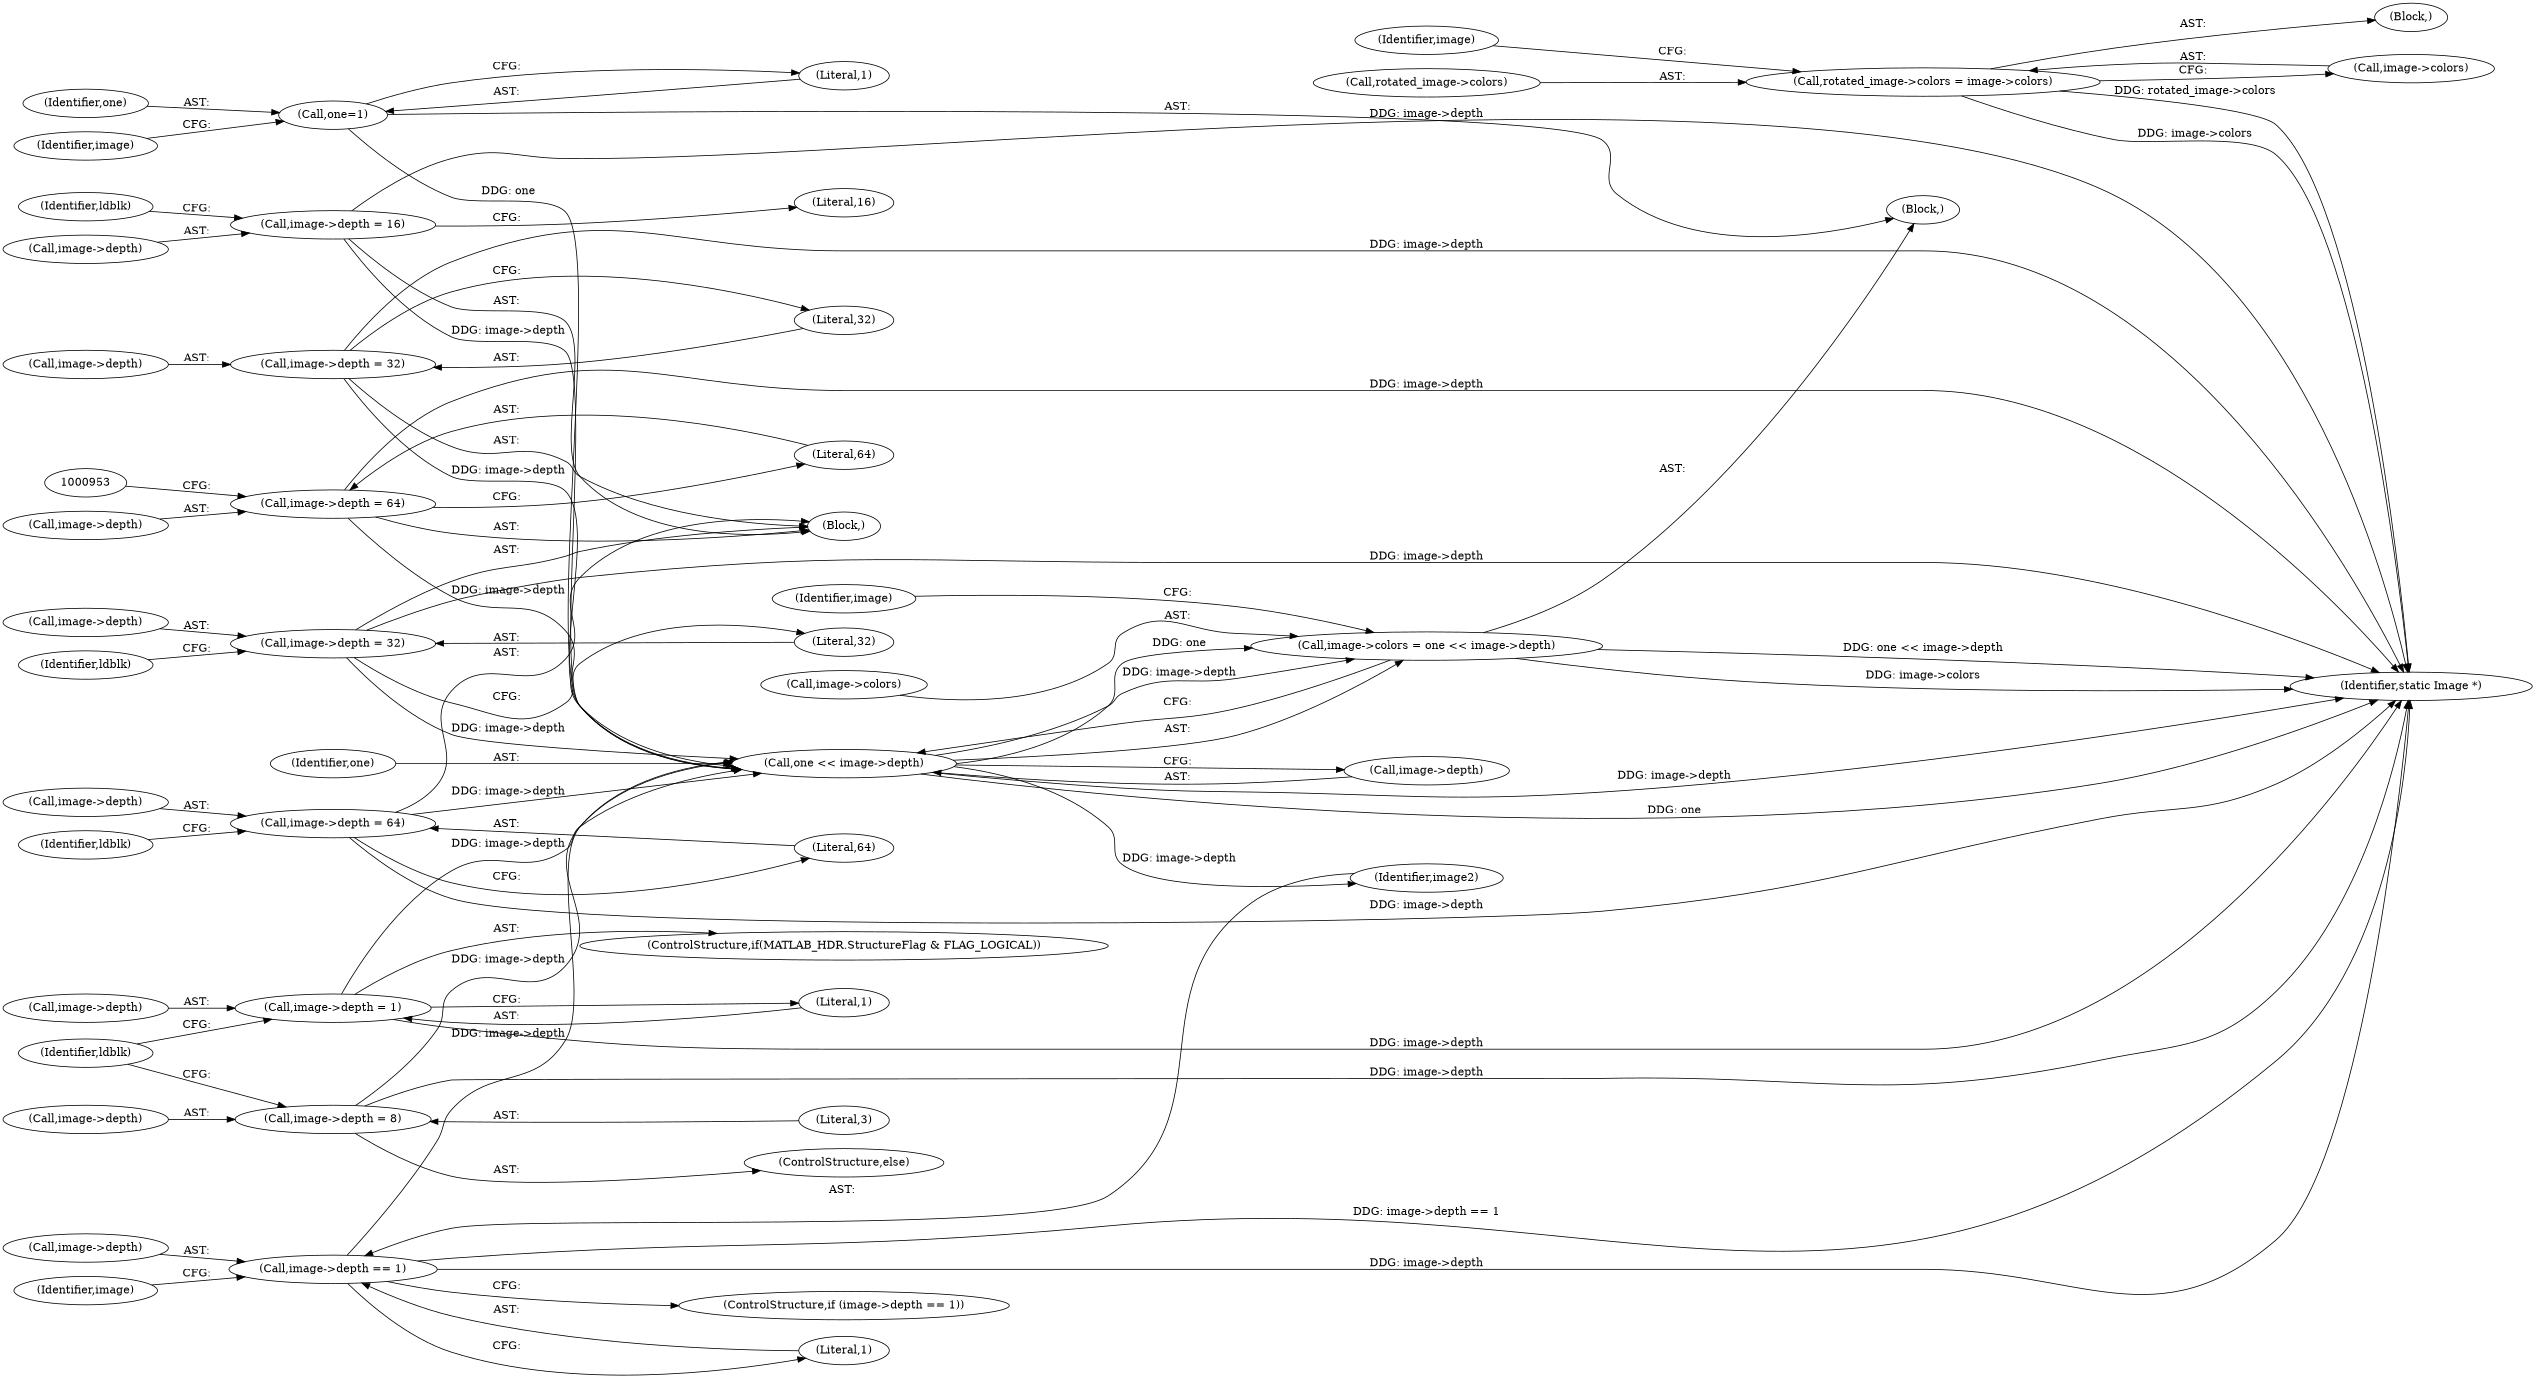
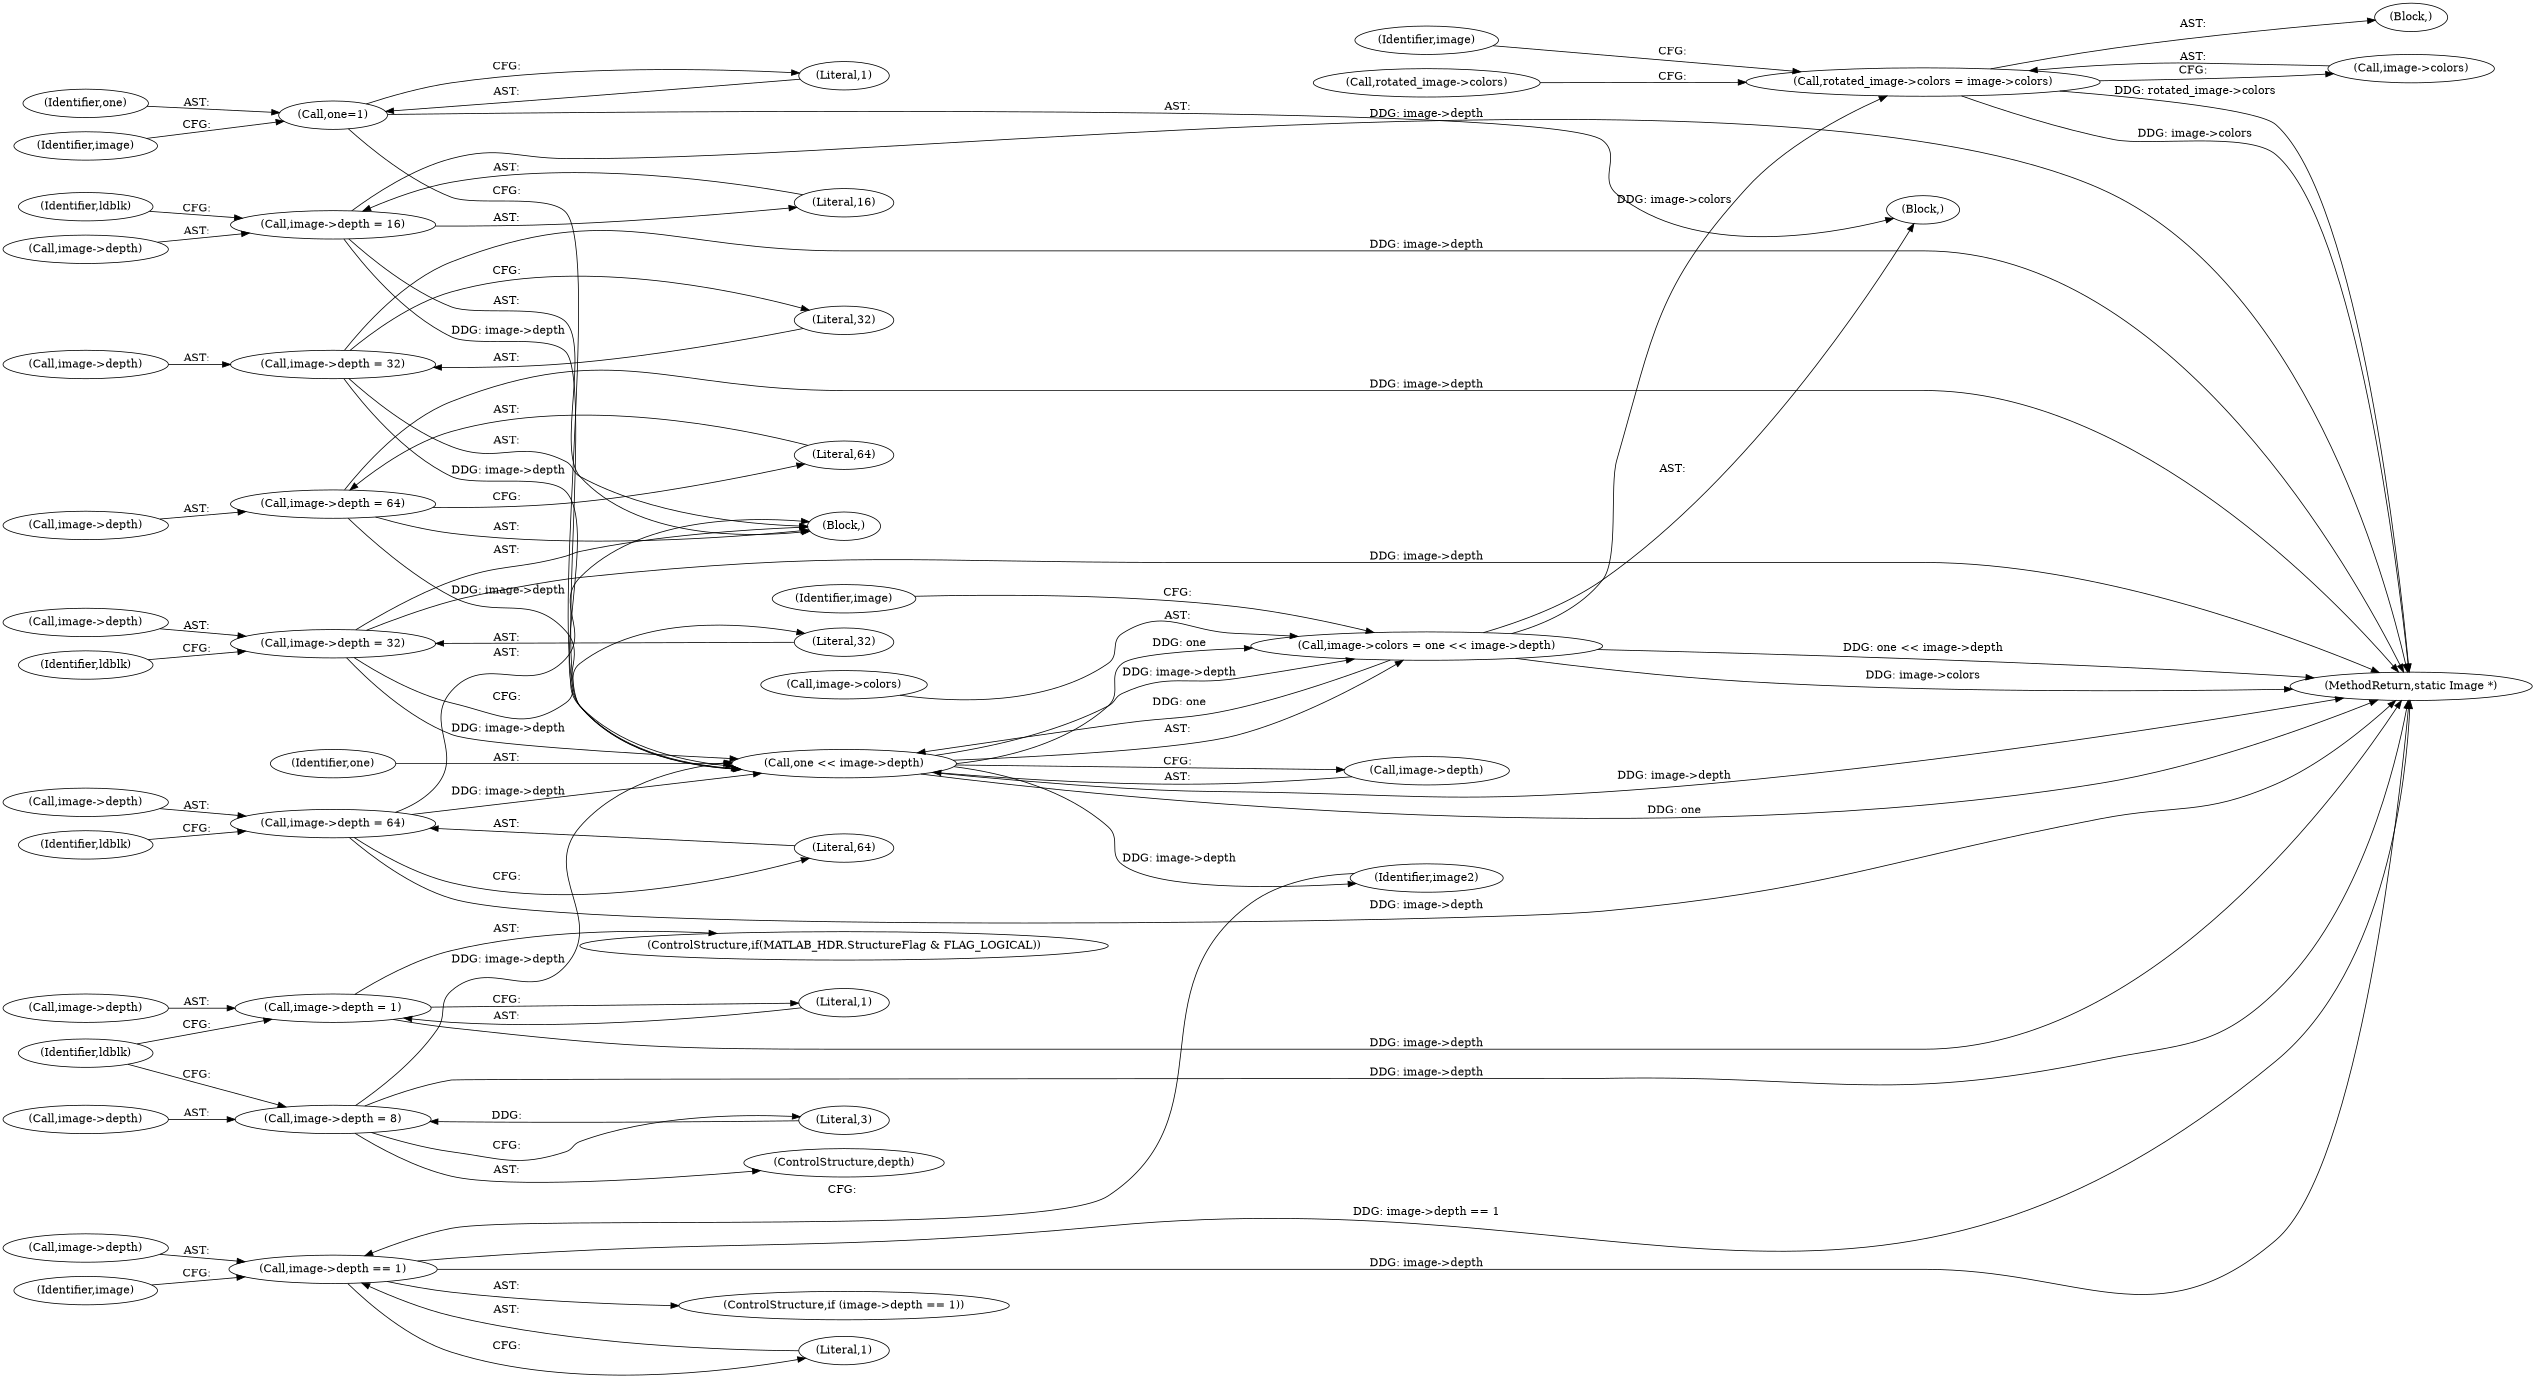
edge "(Call,rotated_image->colors)" -> "(Call,rotated_image->colors = image->colors)": label "AST: " -> "CFG: "
edge "(Literal,16)" -> "(Call,image->depth = 16)": added, label "AST:"
edge "(Call,one=1)" -> "(Call,one << image->depth)": label "DDG: one" -> "CFG: "
edge "(Call,image->depth = 16)" -> "(Literal,16)": label "CFG: " -> "AST: "
edge "(Call,image->colors = one << image->depth)" -> "(Call,rotated_image->colors = image->colors)": added, label "DDG: image->colors"
node "1000953": removed
node "(Identifier,static Image *)": label "(Identifier,static Image *)" -> "(MethodReturn,static Image *)"
edge "(Call,image->colors = one << image->depth)" -> "(Call,one << image->depth)": label "CFG: " -> "DDG: one"
edge "(Call,image->depth = 1)" -> "(Call,one << image->depth)": removed, label "DDG: image->depth"
edge "(Call,image->depth == 1)" -> "(Call,one << image->depth)": removed, label "DDG: image->depth"
edge "(Literal,3)" -> "(Call,image->depth = 8)": label "AST: " -> "DDG: "
edge "(Call,image->depth = 8)" -> "(Literal,3)": added, label "CFG:"
node "(ControlStructure,else)": label "(ControlStructure,else)" -> "(ControlStructure,depth)"
edge "(Identifier,image2)" -> "(Call,image->depth == 1)": label "AST: " -> "CFG: "
edge "(Call,image->depth == 1)" -> "(ControlStructure,if (image->depth == 1))": label "CFG: " -> "AST: "
